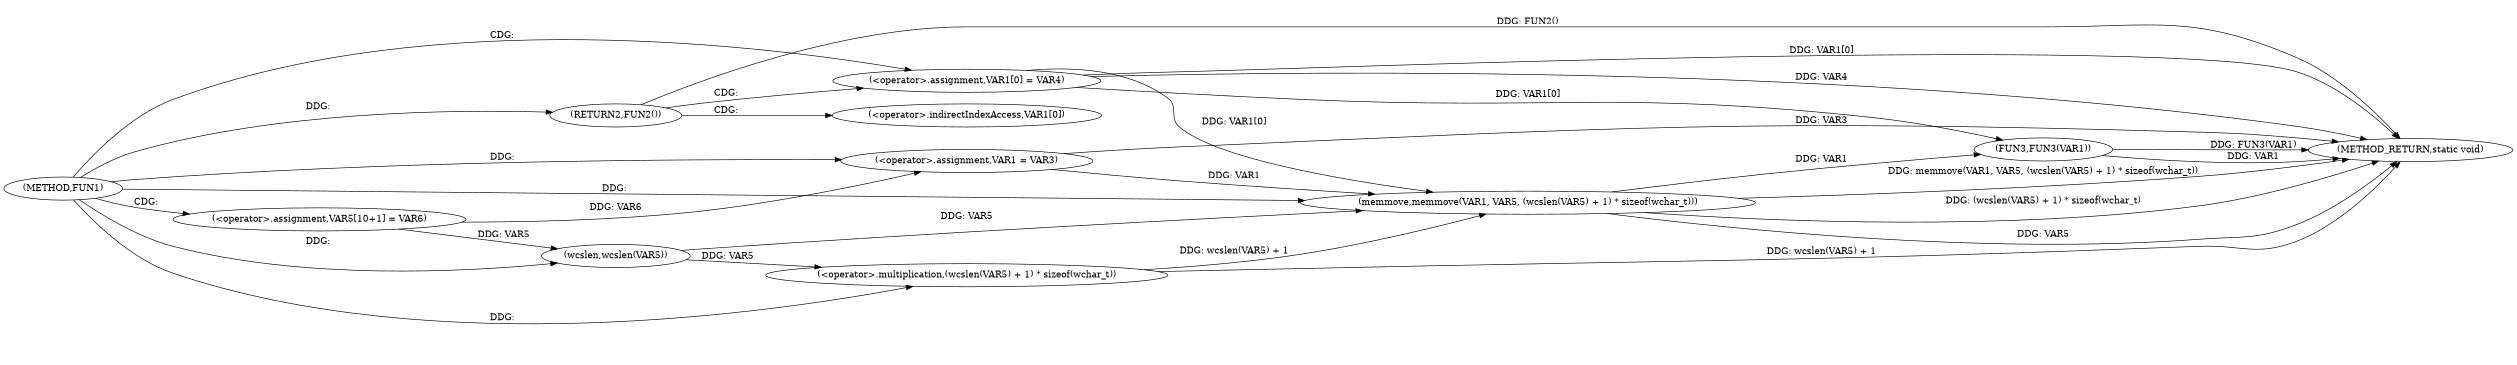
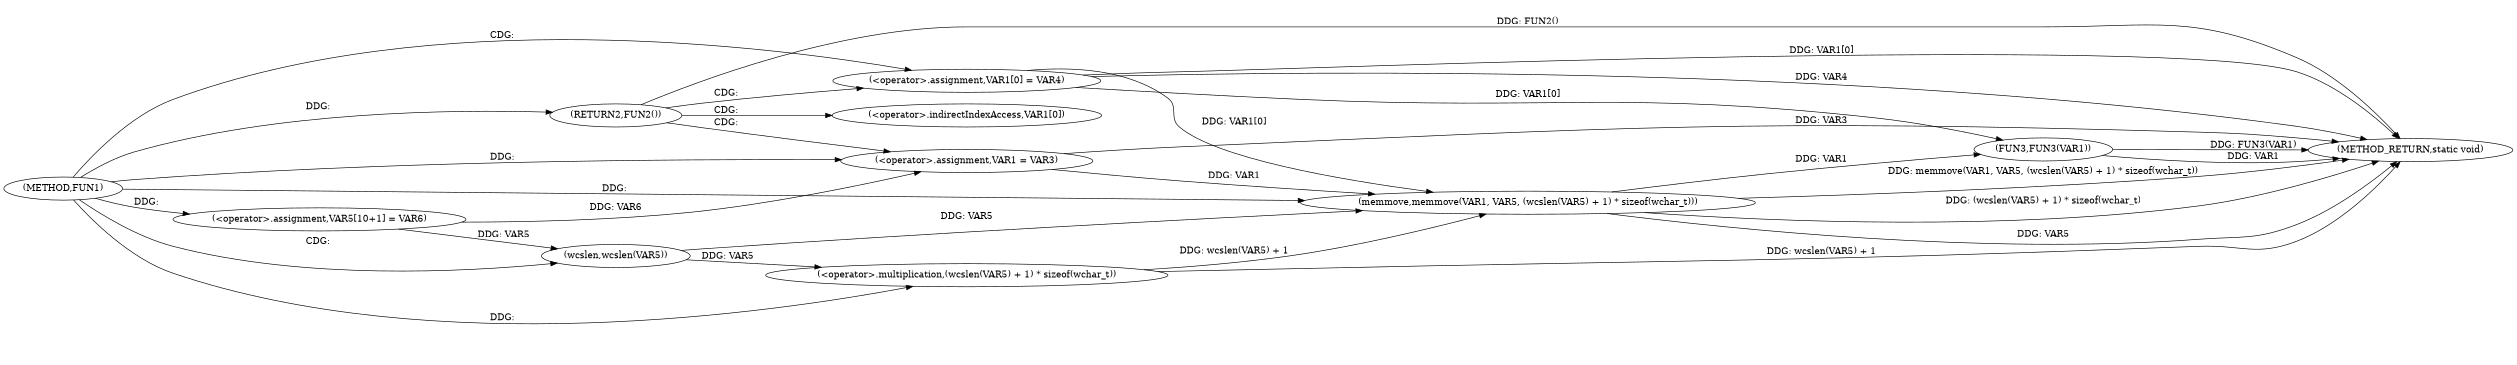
edge "(RETURN2,FUN2())" -> "(<operator>.assignment,VAR1 = VAR3)": added, label "CDG:"
edge "(METHOD,FUN1)" -> "(<operator>.assignment,VAR5[10+1] = VAR6)": label "CDG: " -> "DDG: "
edge "(METHOD,FUN1)" -> "(wcslen,wcslen(VAR5))": label "DDG: " -> "CDG: "
